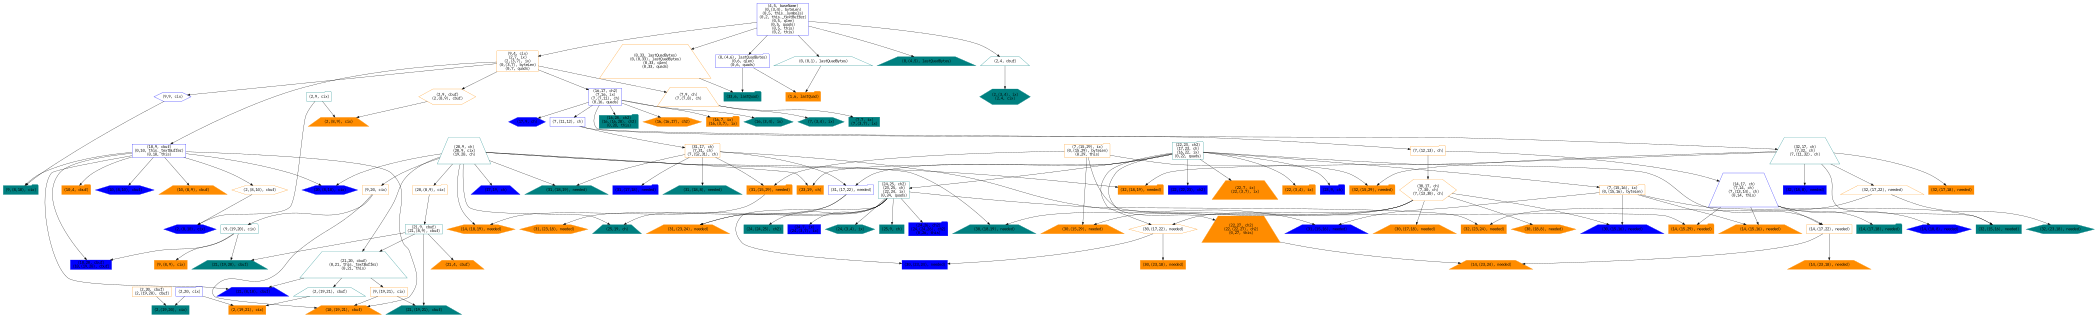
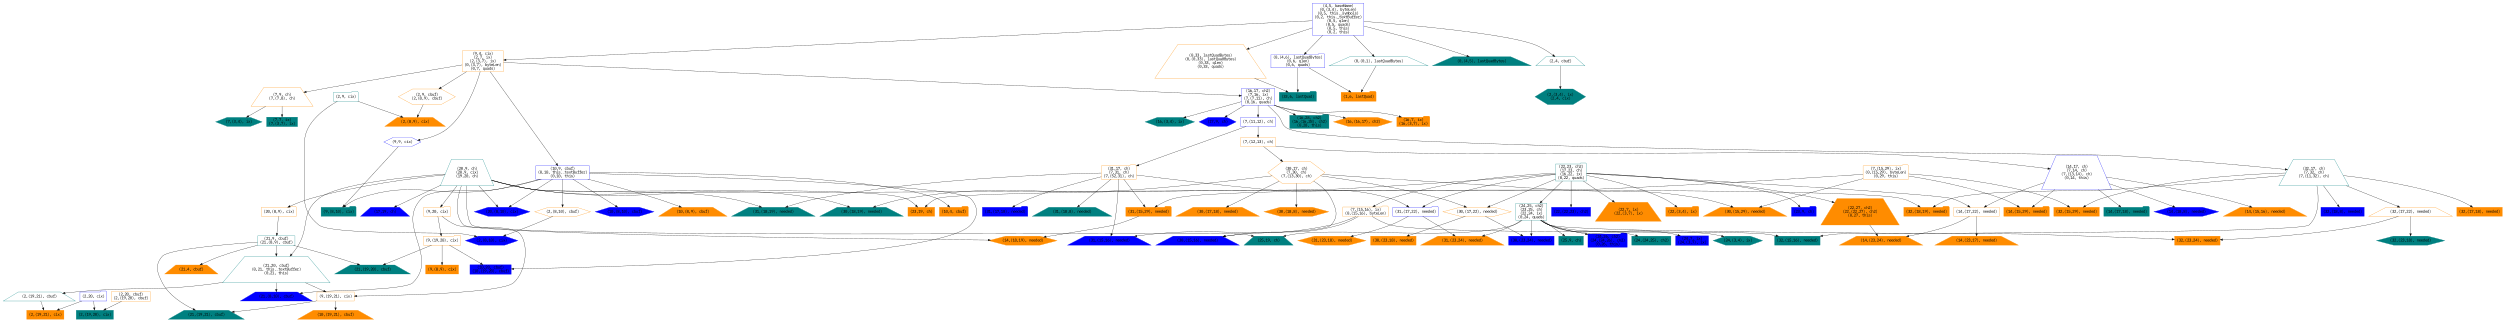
node "(7,(12,13), ch)": shape folder -> box
edge "(10,9, cbuf) (0,10, this._textBuffer) (0,10, this)" -> "(10,(19,21), cbuf)": removed
node "(32,(15,29), needed)": shape folder -> box
edge "(7,(15,16), ix) (0,(15,16), byteLen)" -> "(14,(15,16), needed)": removed
node "(9,(19,20), cix)": color teal -> darkorange
node "(14,(23,18), needed)": label "(14,(23,18), needed)" -> "(14,(23,17), needed)"
edge "(9,20, cix)" -> "(10,(19,21), cbuf)": now "(9,20, cix)" -> "(9,(19,21), cix)"
